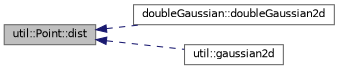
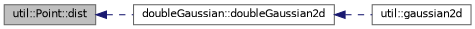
edge "util::gaussian2d" -> "util::Point::dist": now "util::gaussian2d" -> "doubleGaussian::doubleGaussian2d"
